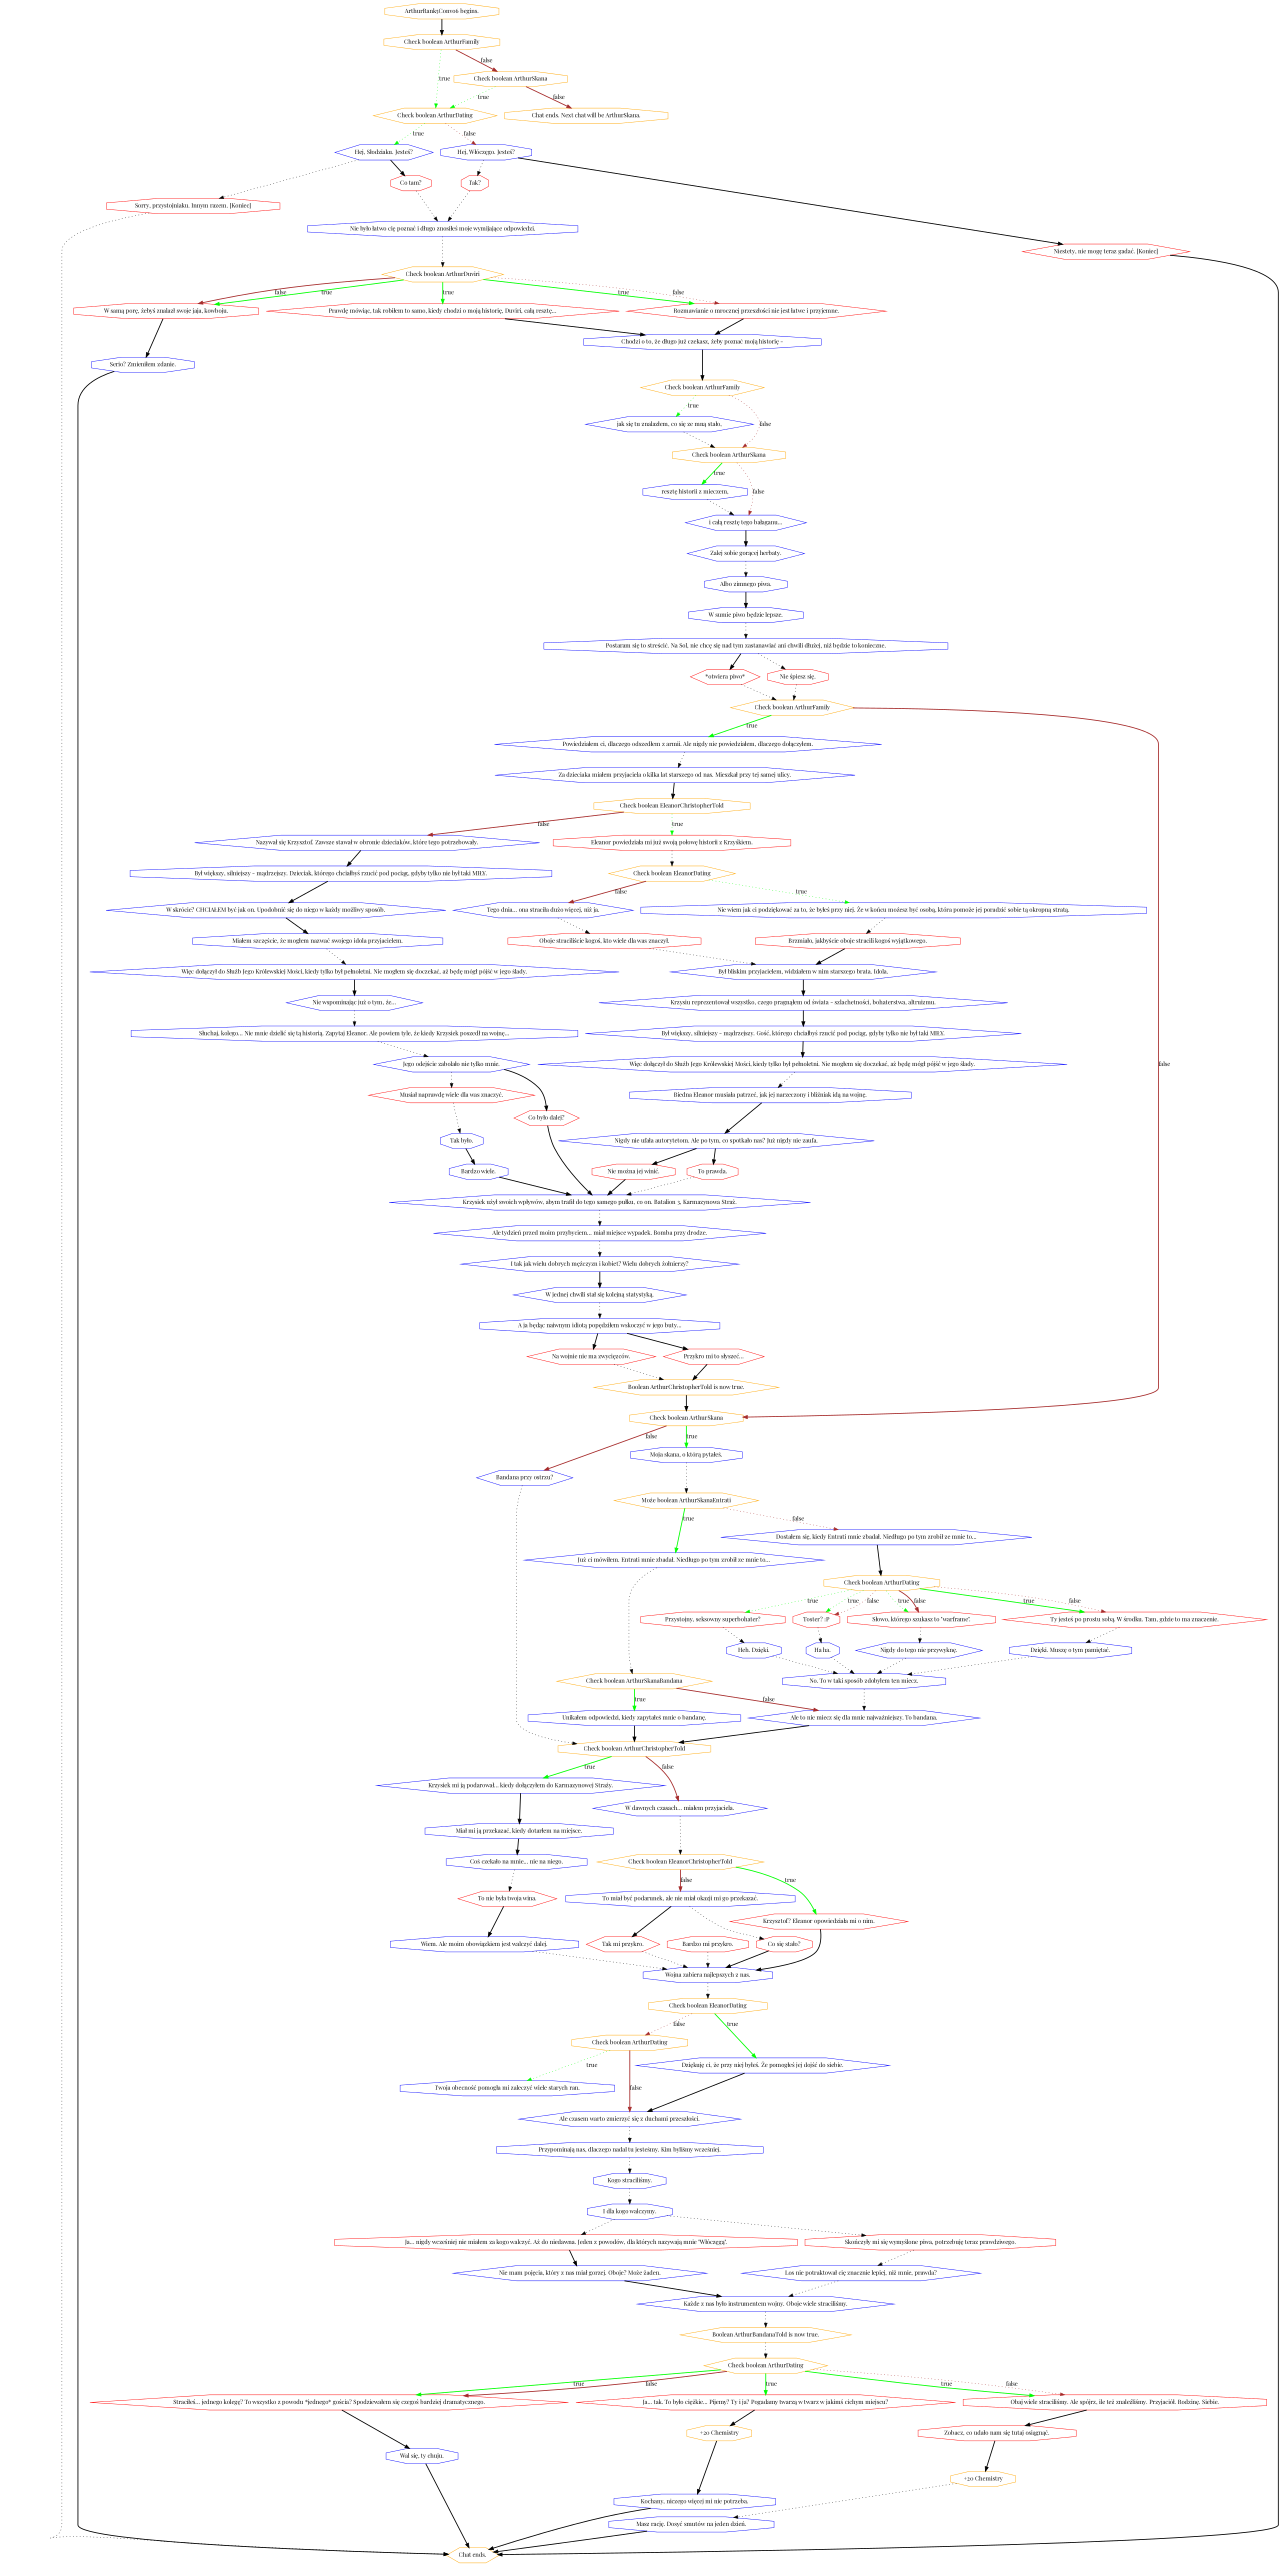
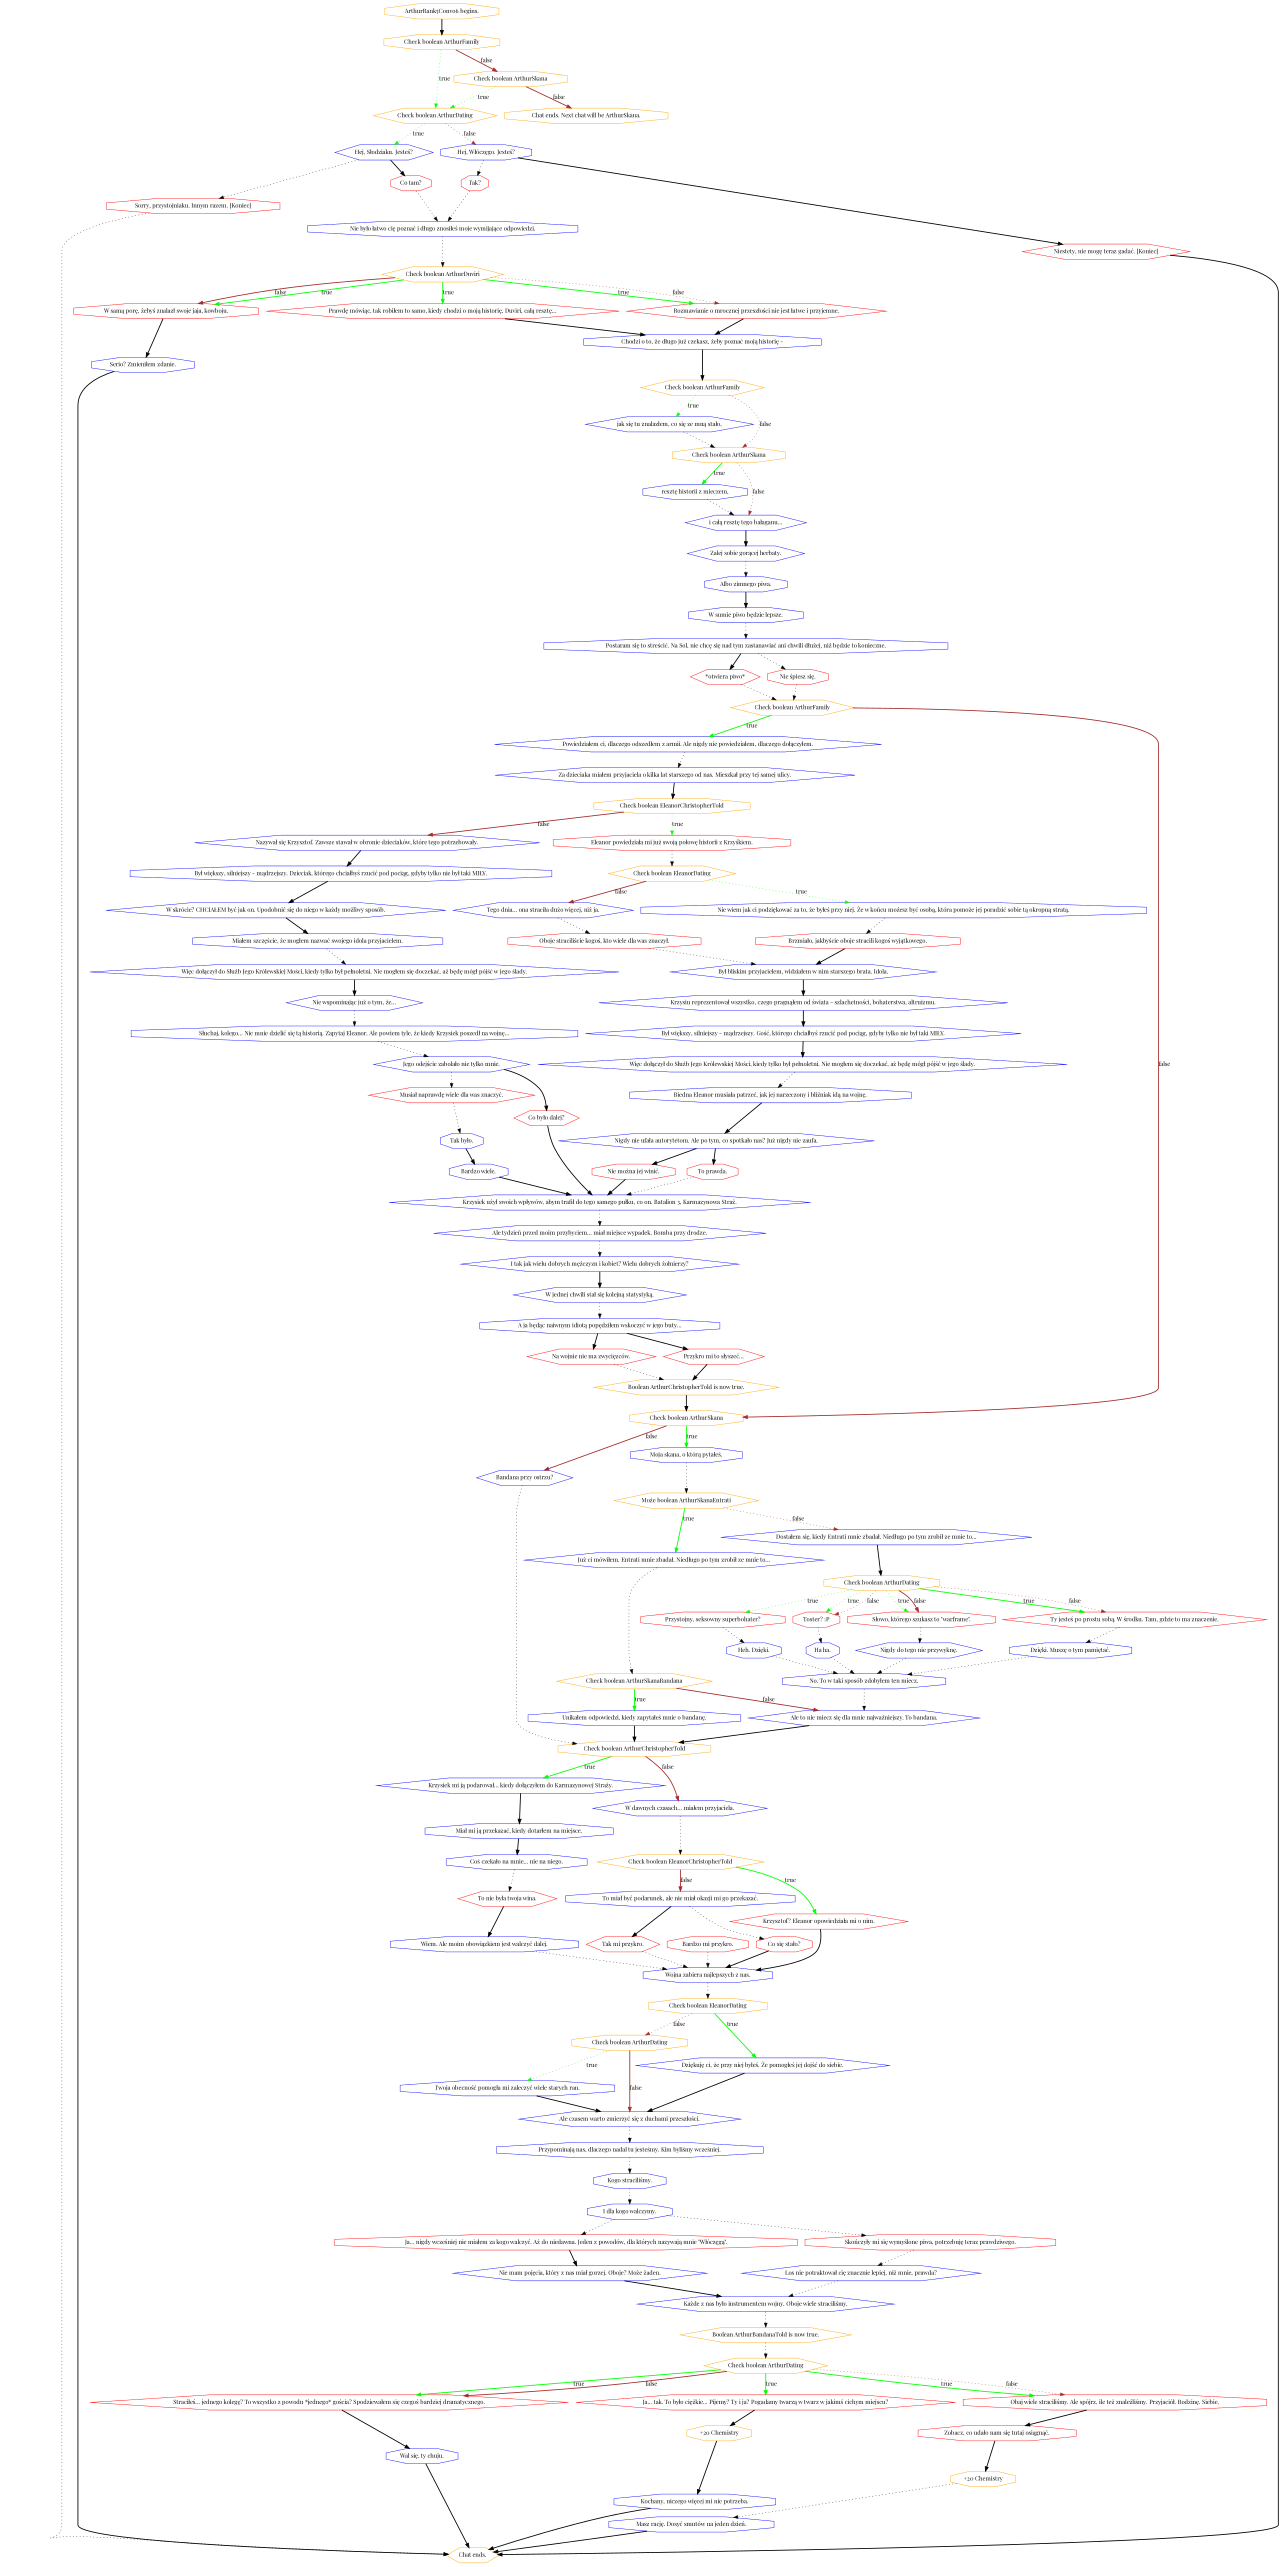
edge "Twoja obecność pomogła mi zaleczyć wiele starych ran." -> "Ale czasem warto zmierzyć się z duchami przeszłości.": added
